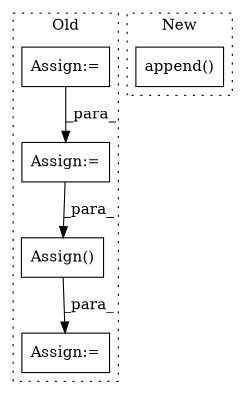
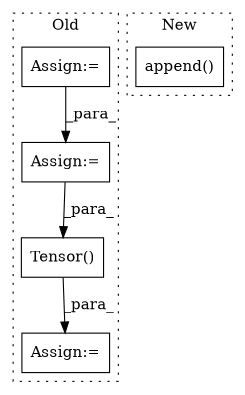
node "Assign()": label "Assign()" -> "Tensor()"
